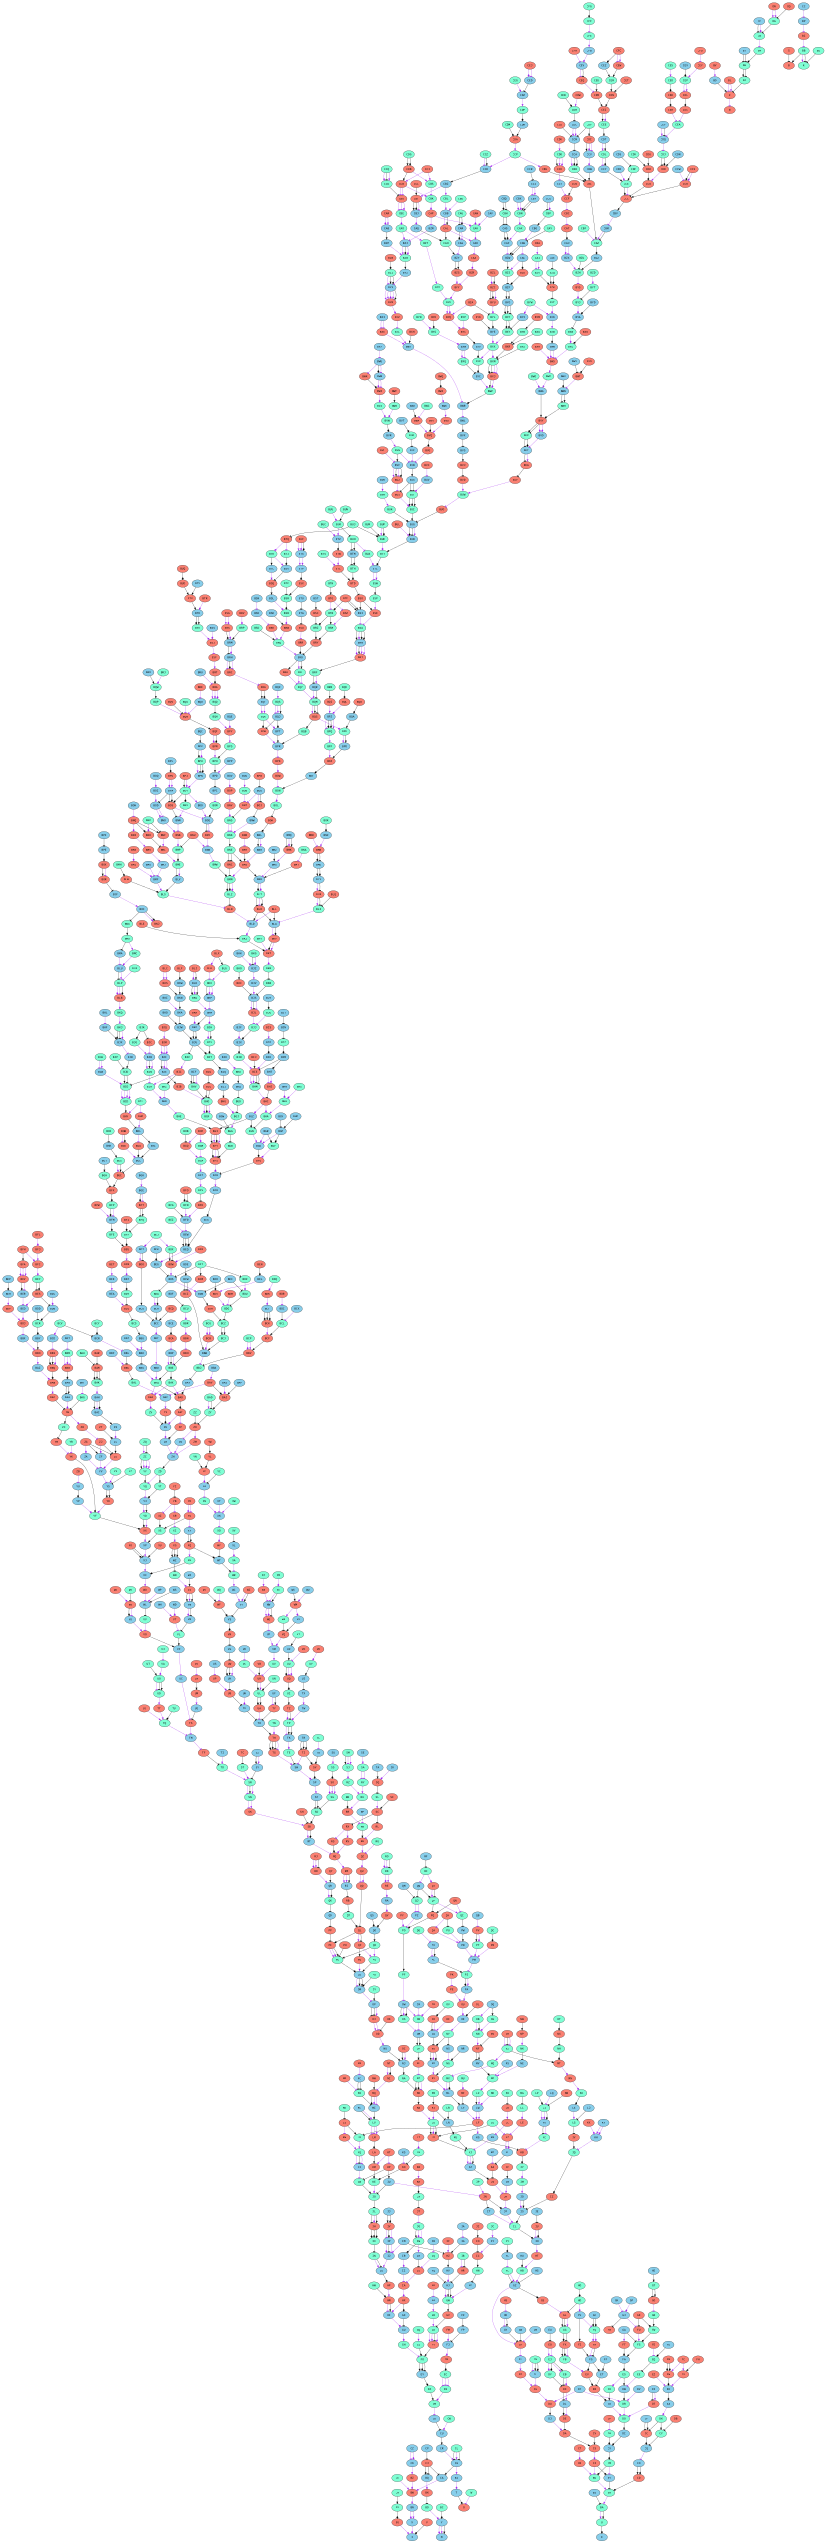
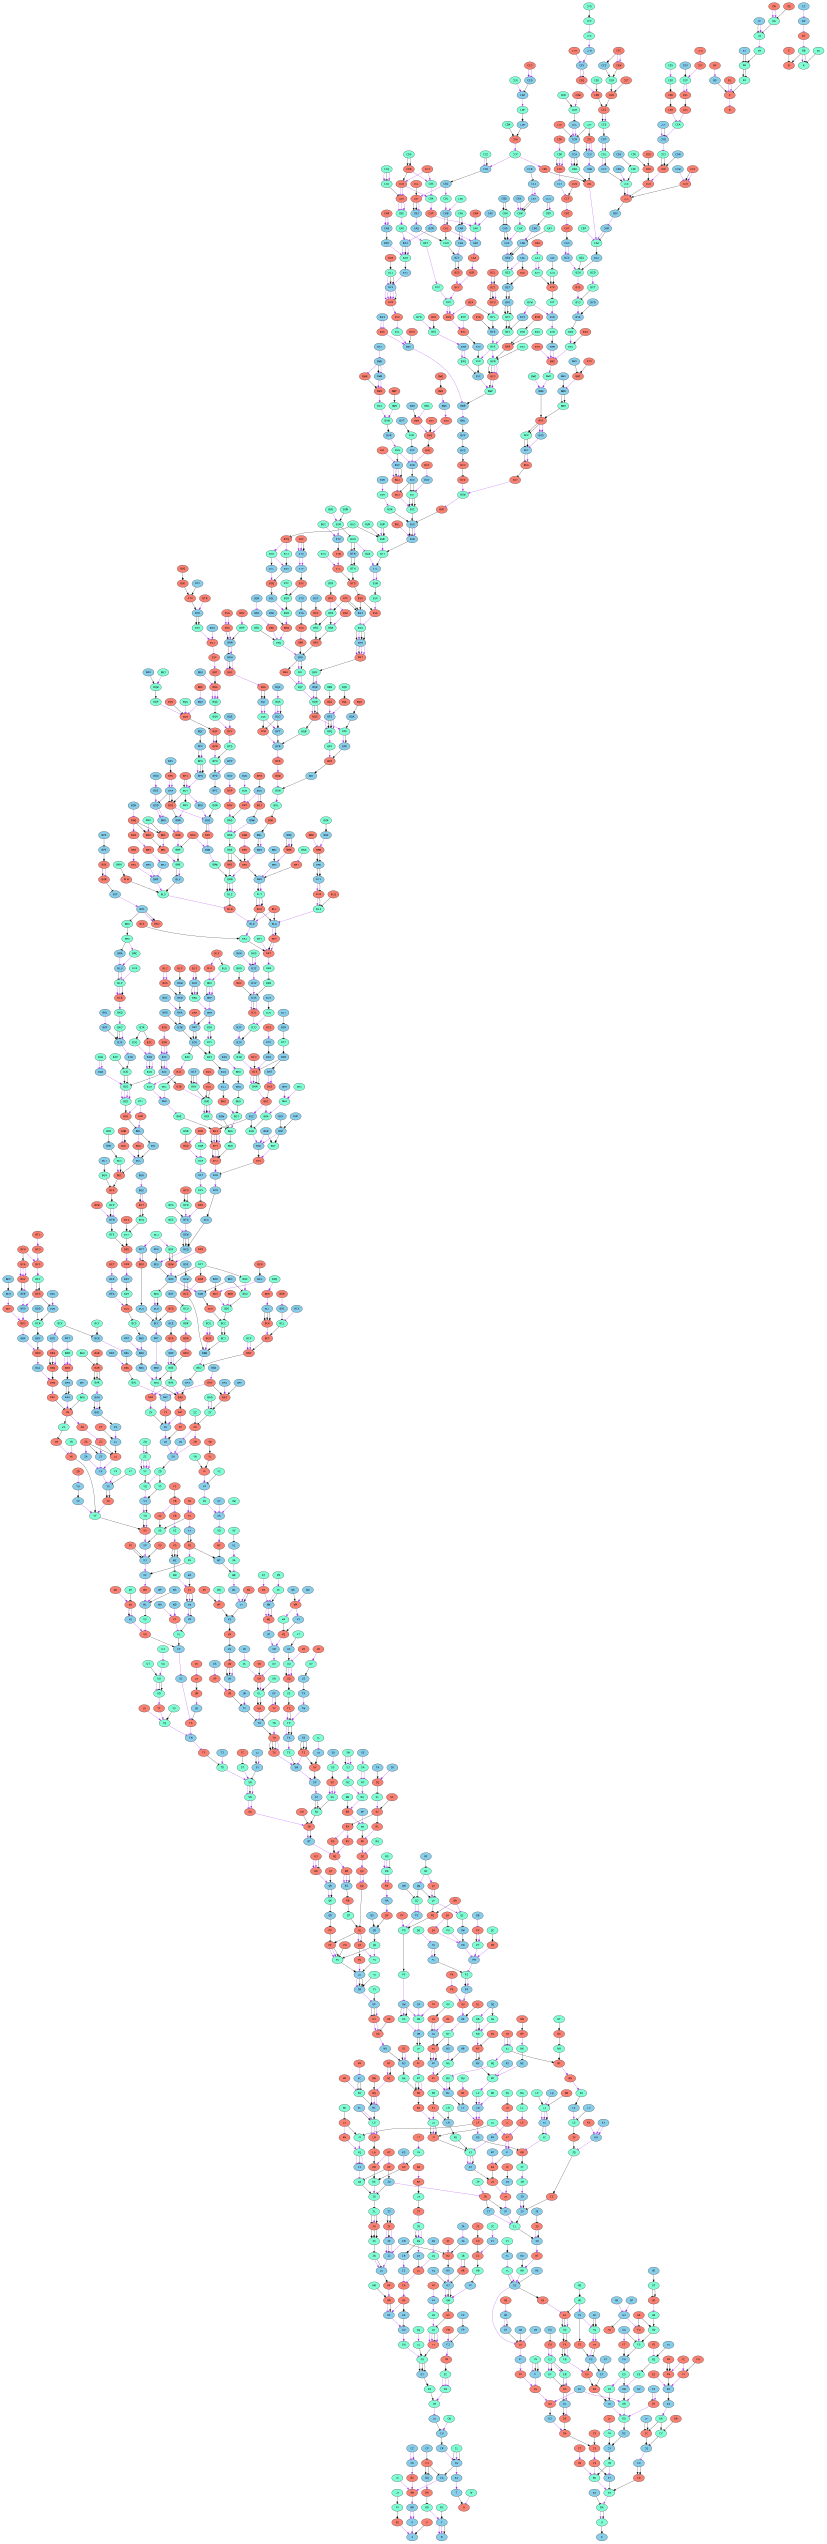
edge "CBI" -> "CAZ": color black -> purple
